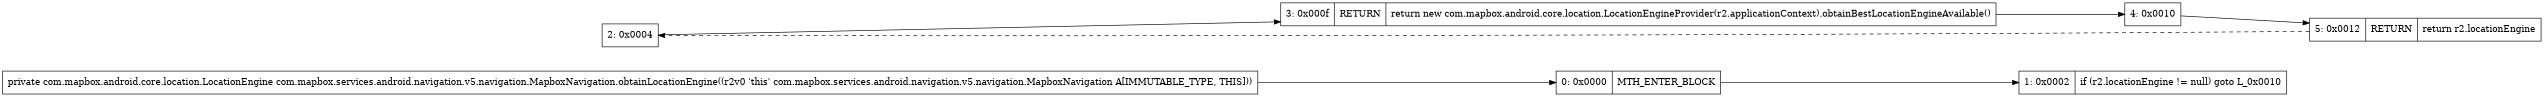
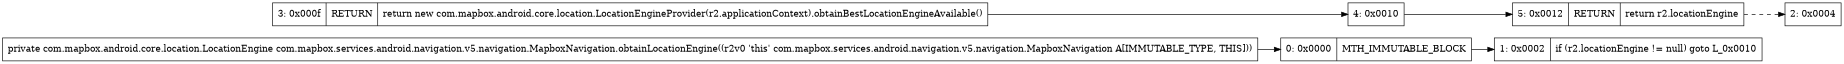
edge "2: 0x0004" -> "3: 0x000f": removed
node "0: 0x0000": text "MTH_ENTER_BLOCK" -> "MTH_IMMUTABLE_BLOCK"
